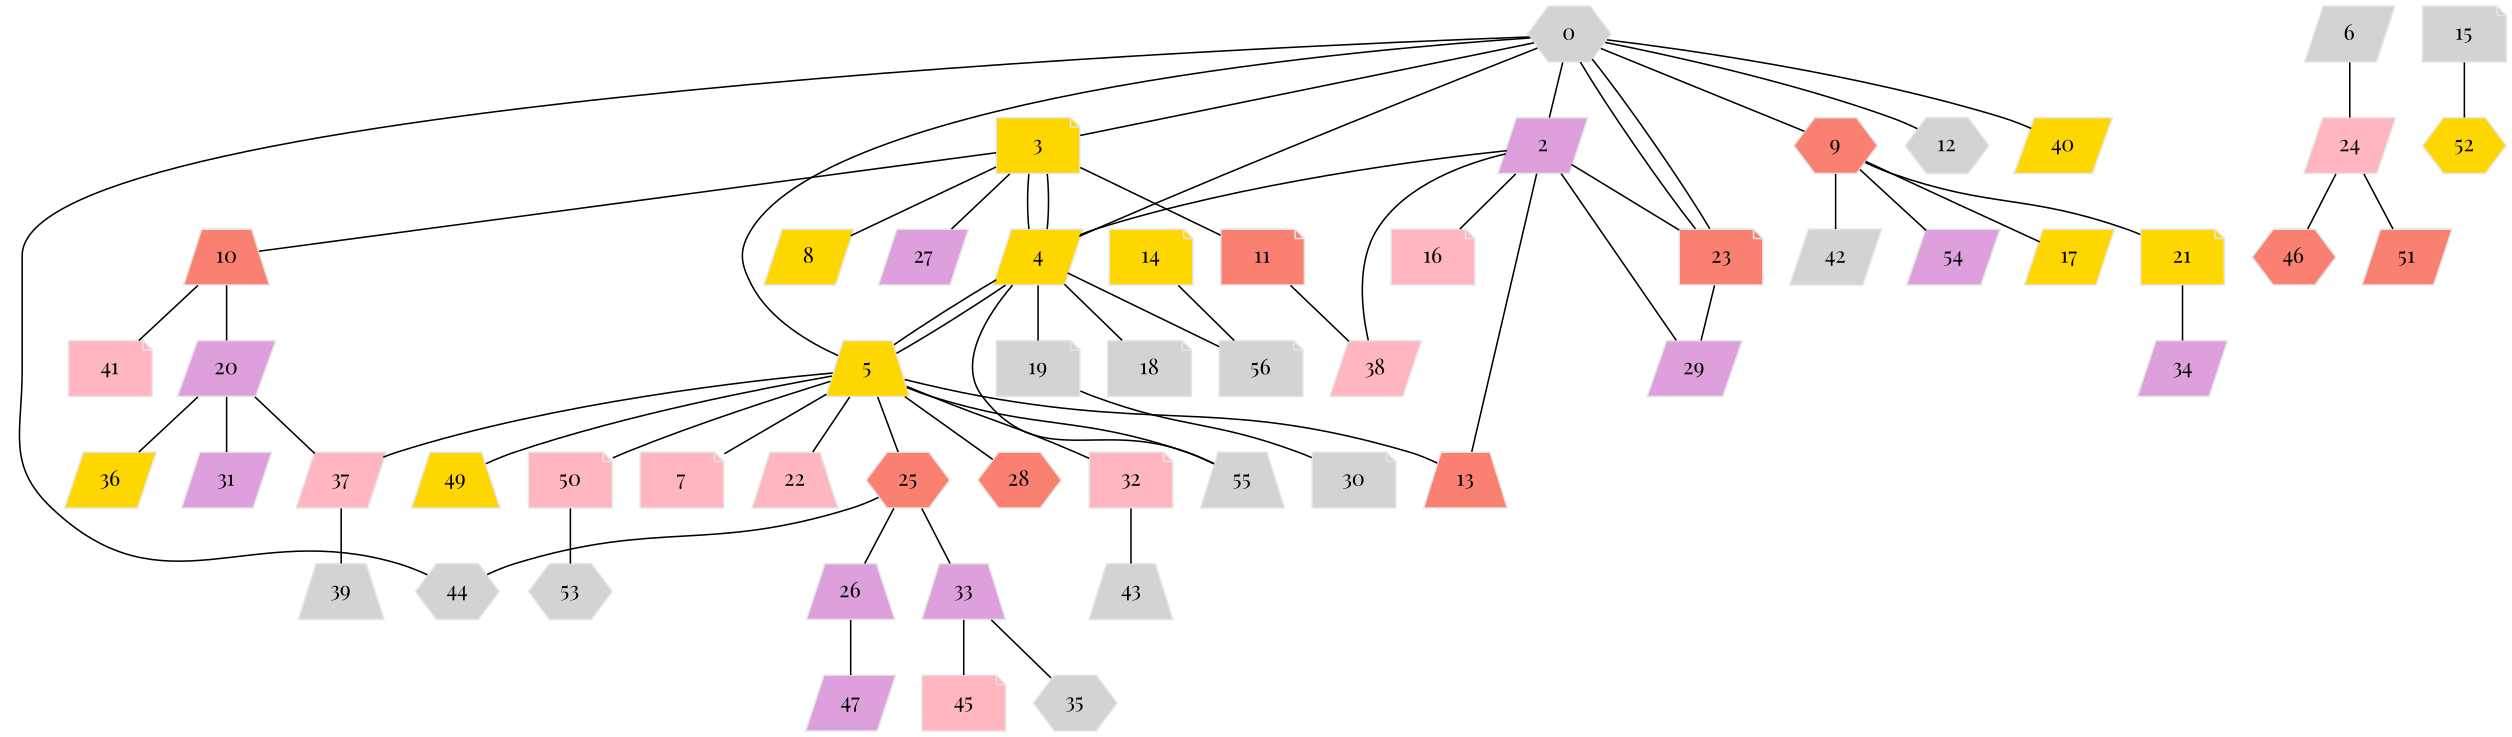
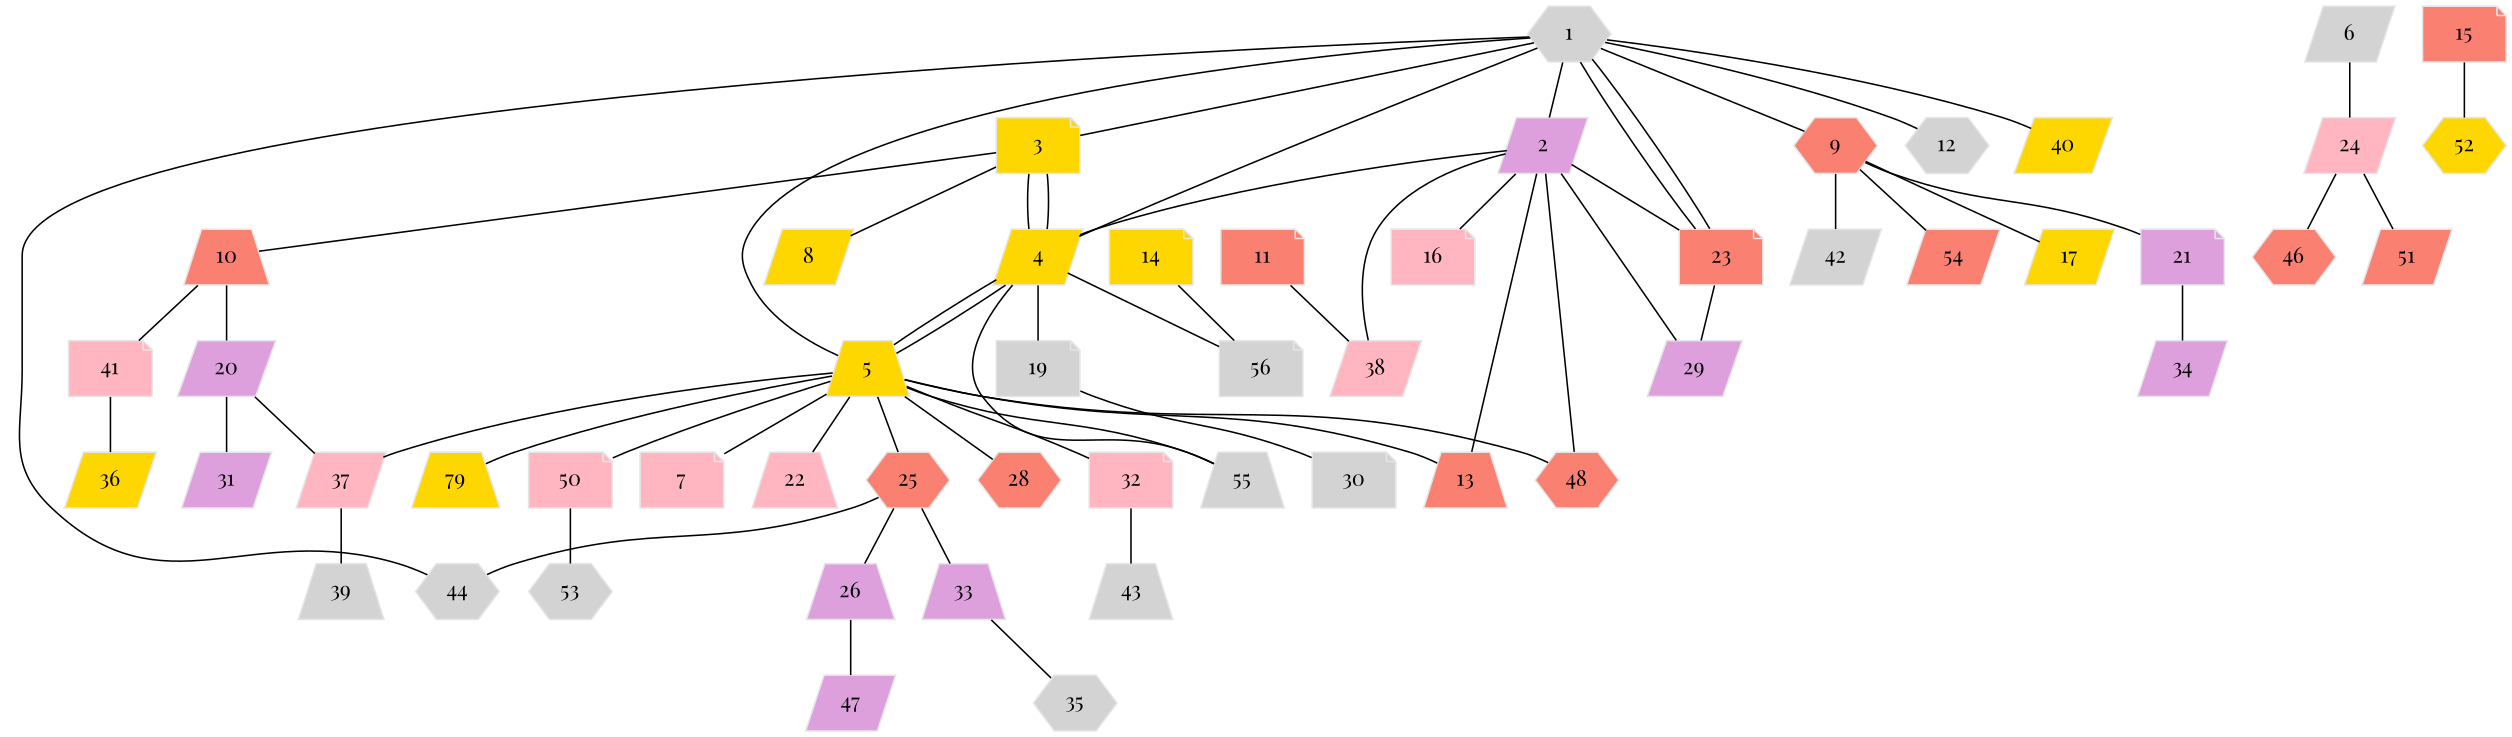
node "0": label "0" -> "1"
node "15": fillcolor lightgrey -> salmon
edge "3" -- "11": removed
node "27": removed
node "54": fillcolor plum -> salmon
node "21": fillcolor gold -> plum
node "18": removed
edge "20" -- "36": now "41" -- "36"
node "49": label "49" -> "79"
node "48": added
node "45": removed
